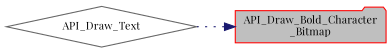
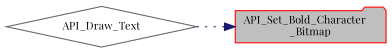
node "API_Draw_Bold_Character _Bitmap": label "API_Draw_Bold_Character _Bitmap" -> "API_Set_Bold_Character _Bitmap"
